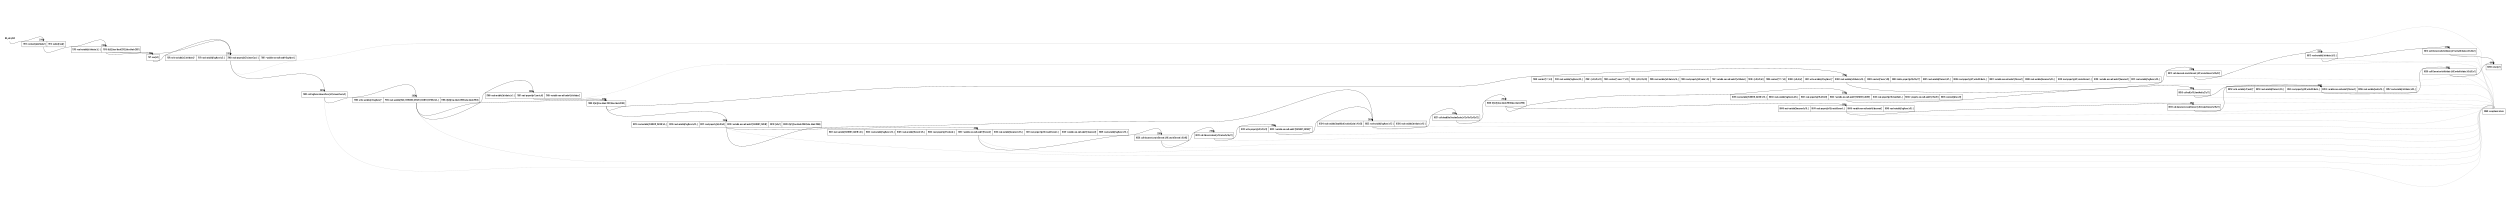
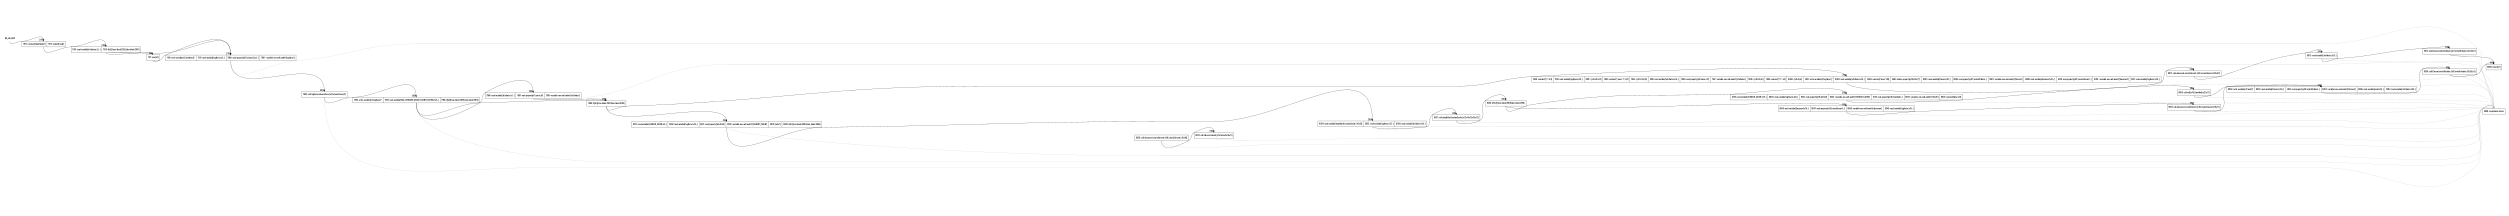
node "8032: write-property[v12,v13,v11]": removed
node "8021: read-variable['ELEMENT_CACHE',v12,-]": removed
